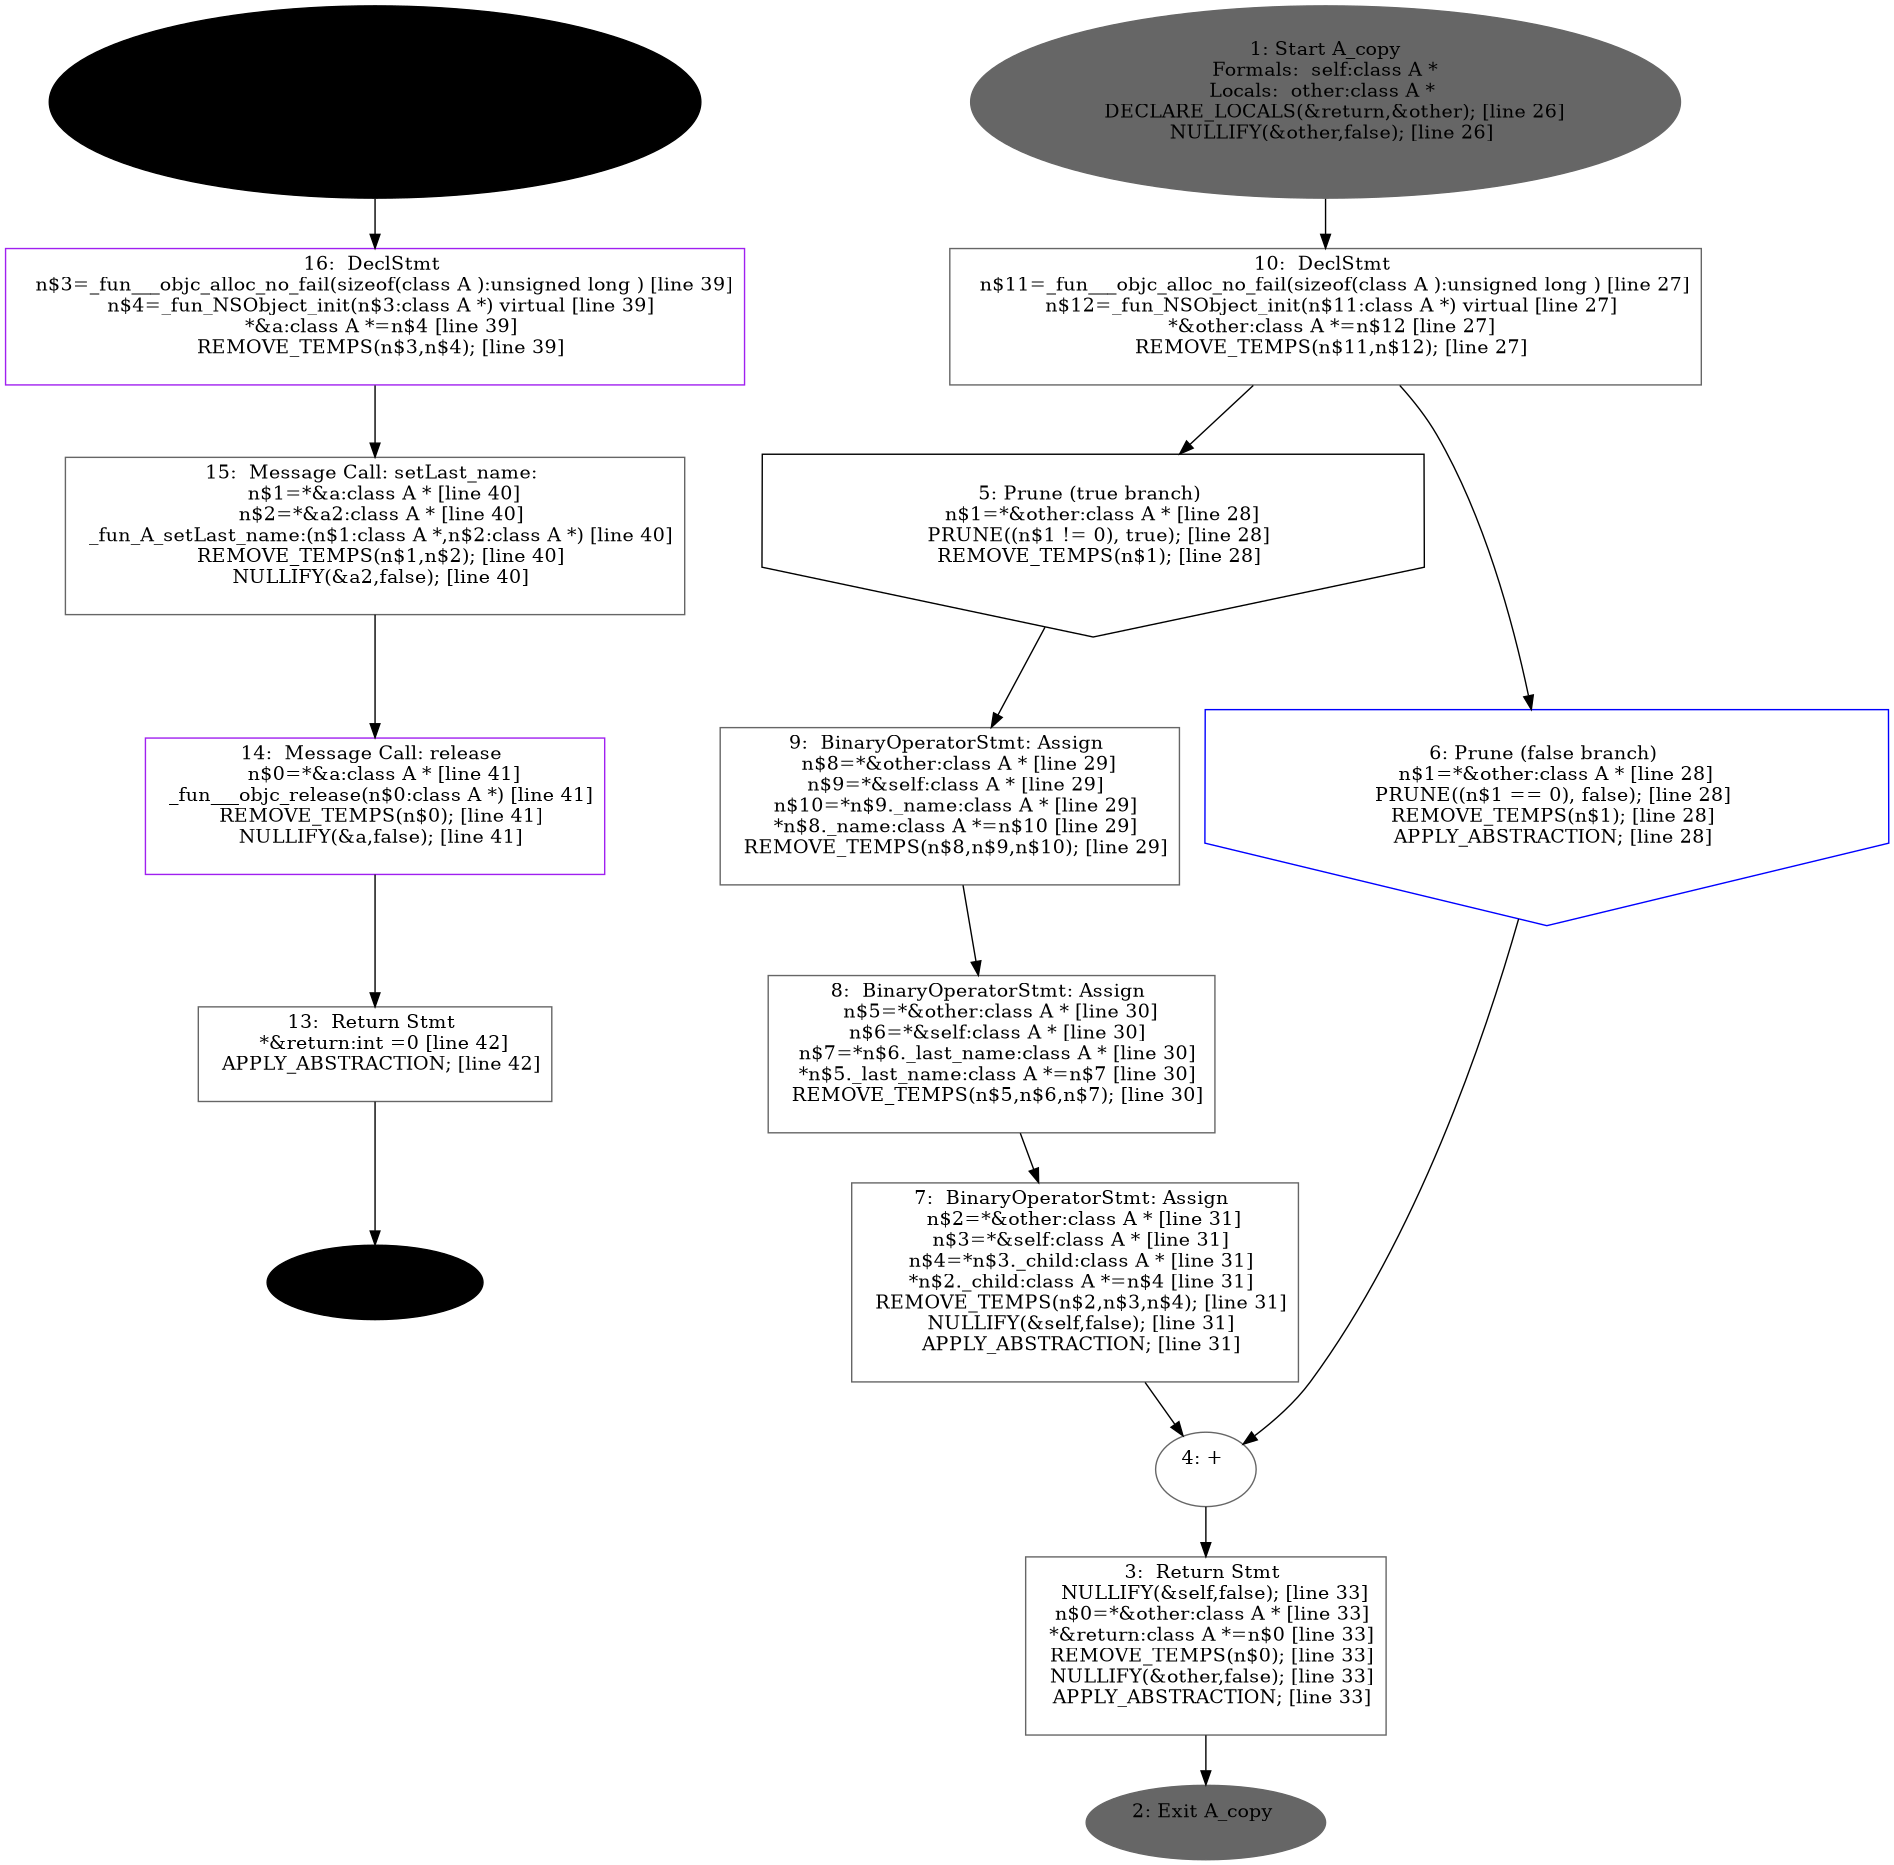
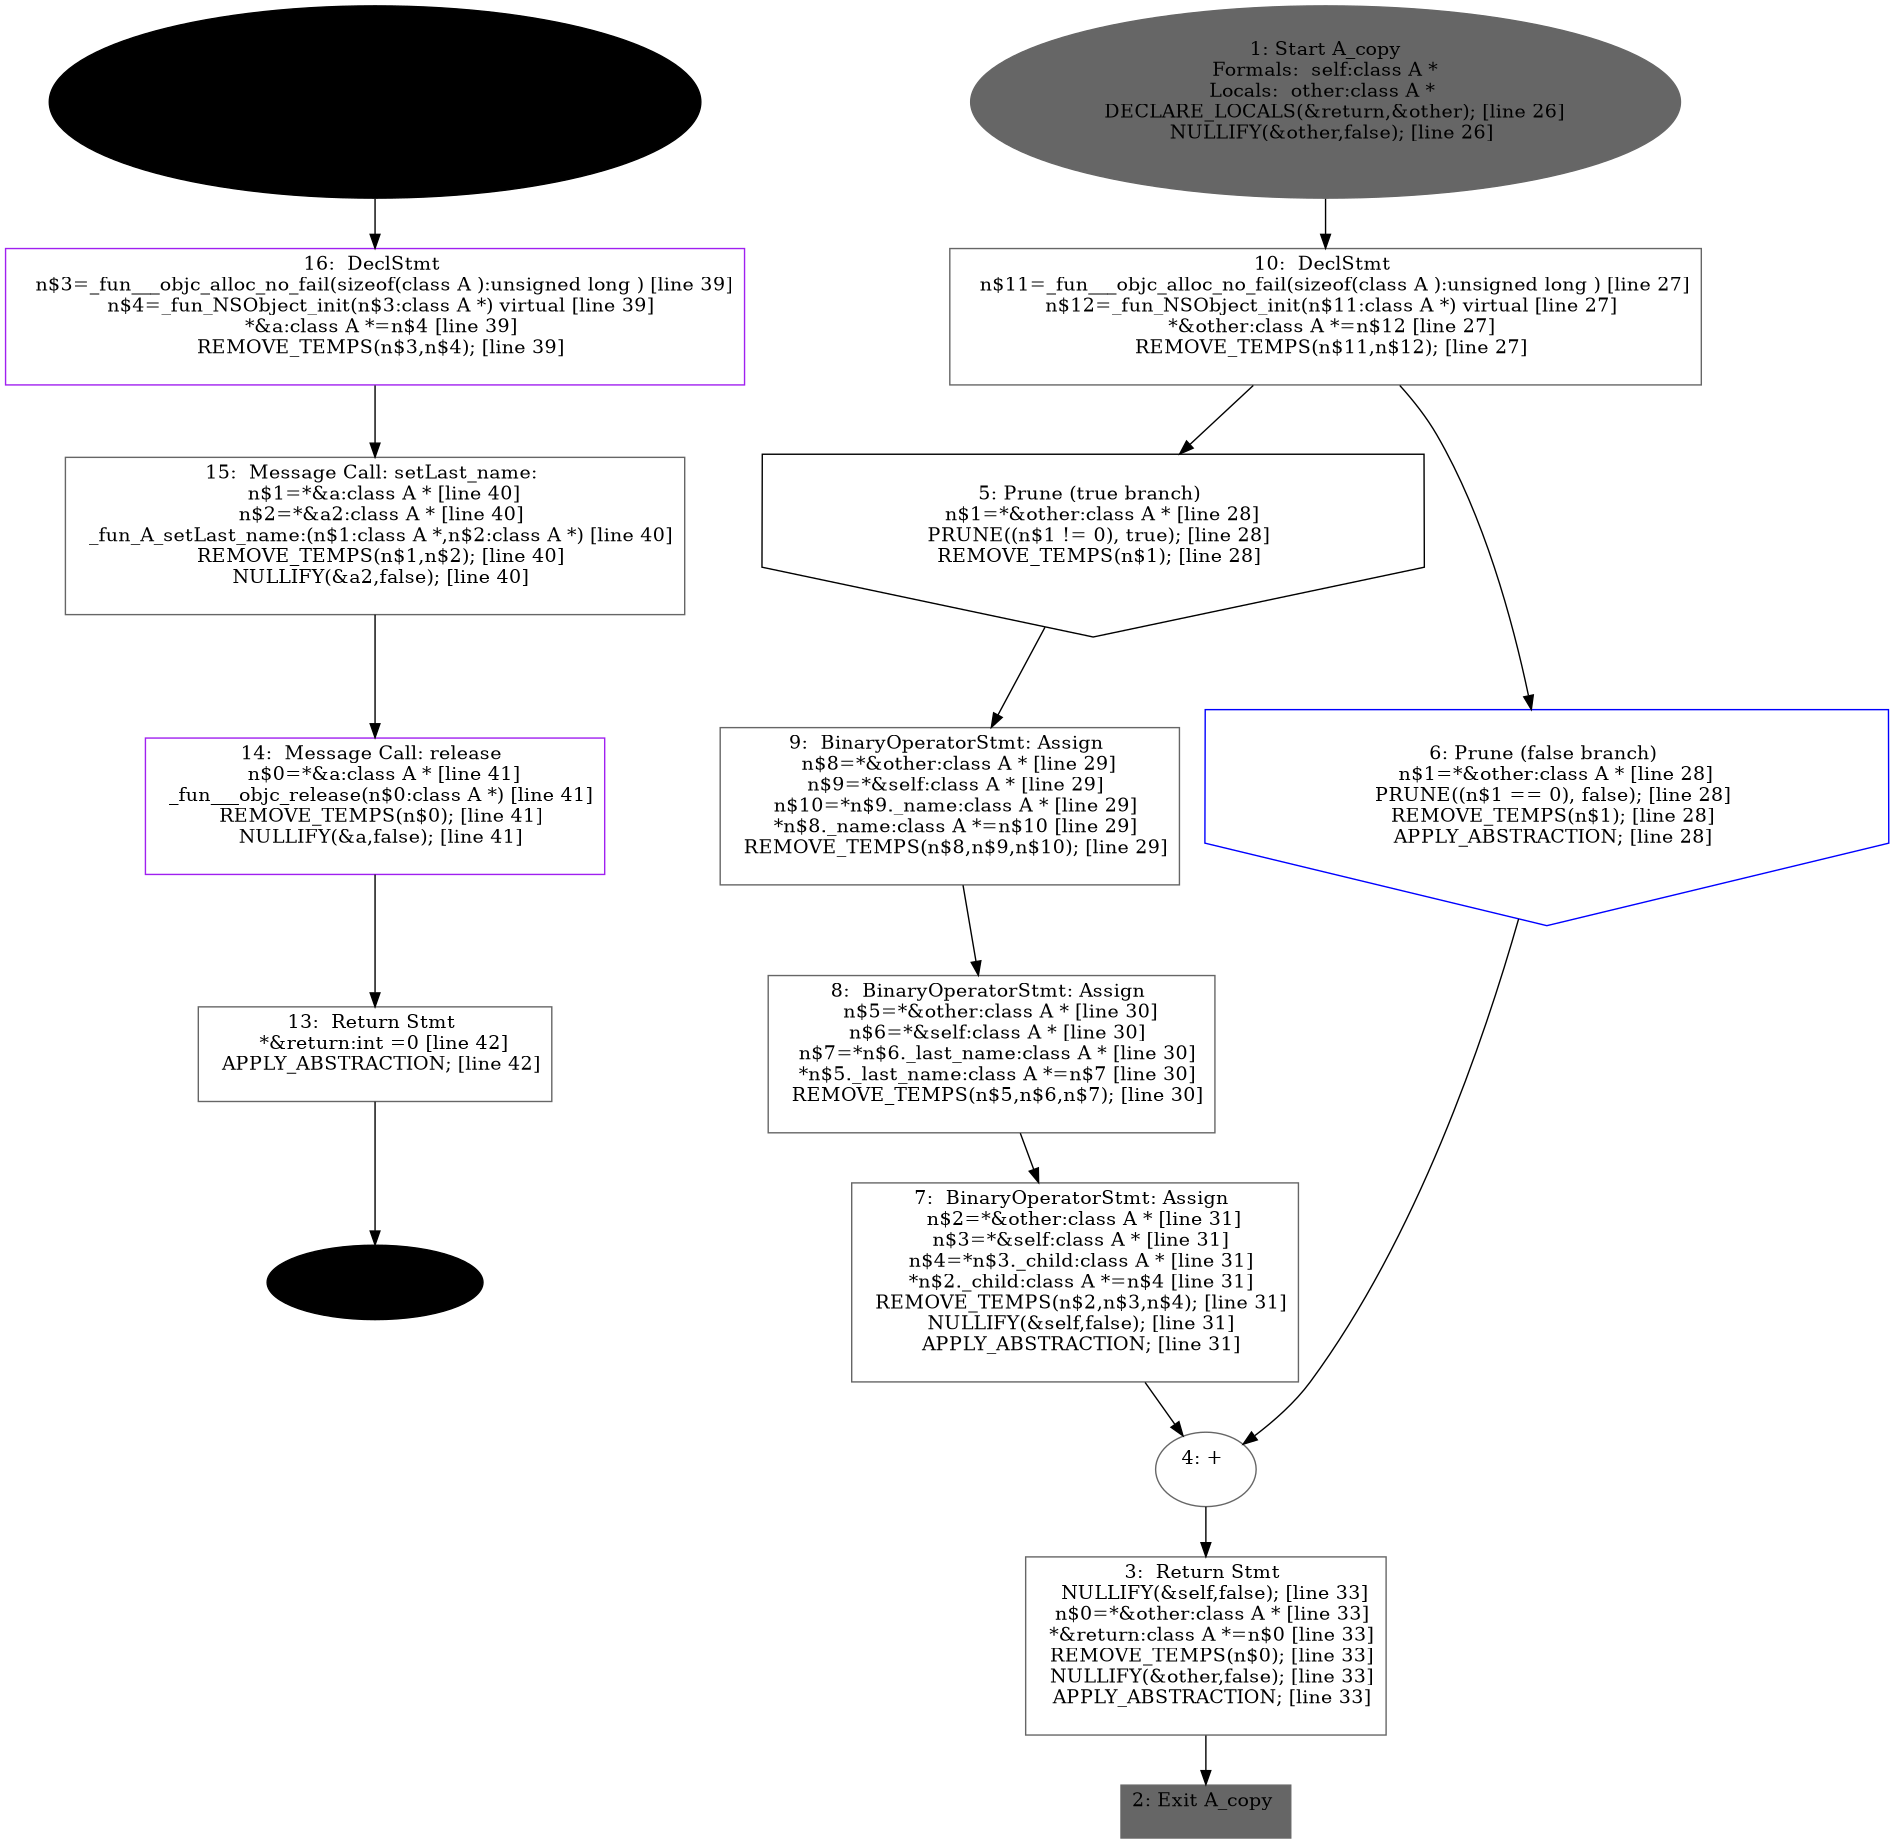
node "2: Exit A_copy": shape ellipse -> box
